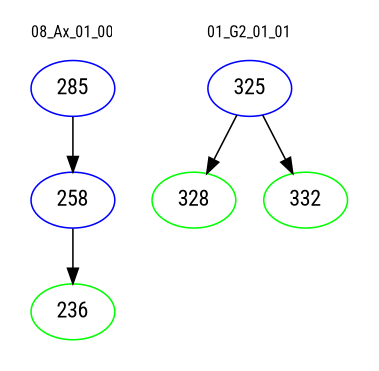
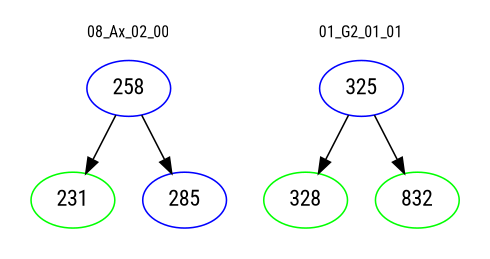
cluster "08_Ax_01_00": label "08_Ax_01_00" -> "08_Ax_02_00"
edge "285" -> "258": reversed
node "332": label "332" -> "832"
node "236": label "236" -> "231"
